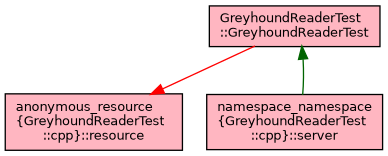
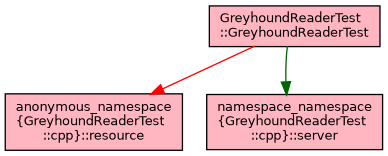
edge "namespace_namespace {GreyhoundReaderTest ::cpp}::server" -> "GreyhoundReaderTest ::GreyhoundReaderTest": reversed
node "anonymous_resource {GreyhoundReaderTest ::cpp}::resource": label "anonymous_resource {GreyhoundReaderTest ::cpp}::resource" -> "anonymous_namespace {GreyhoundReaderTest ::cpp}::resource"
